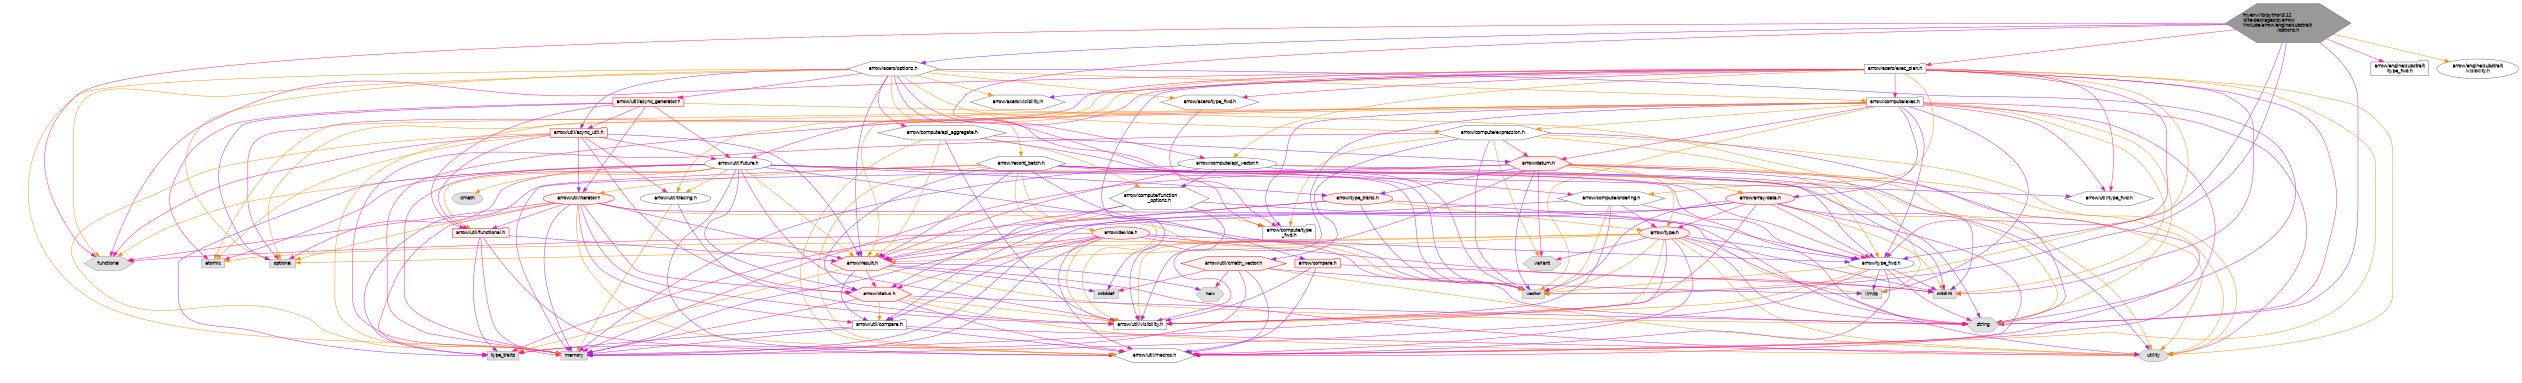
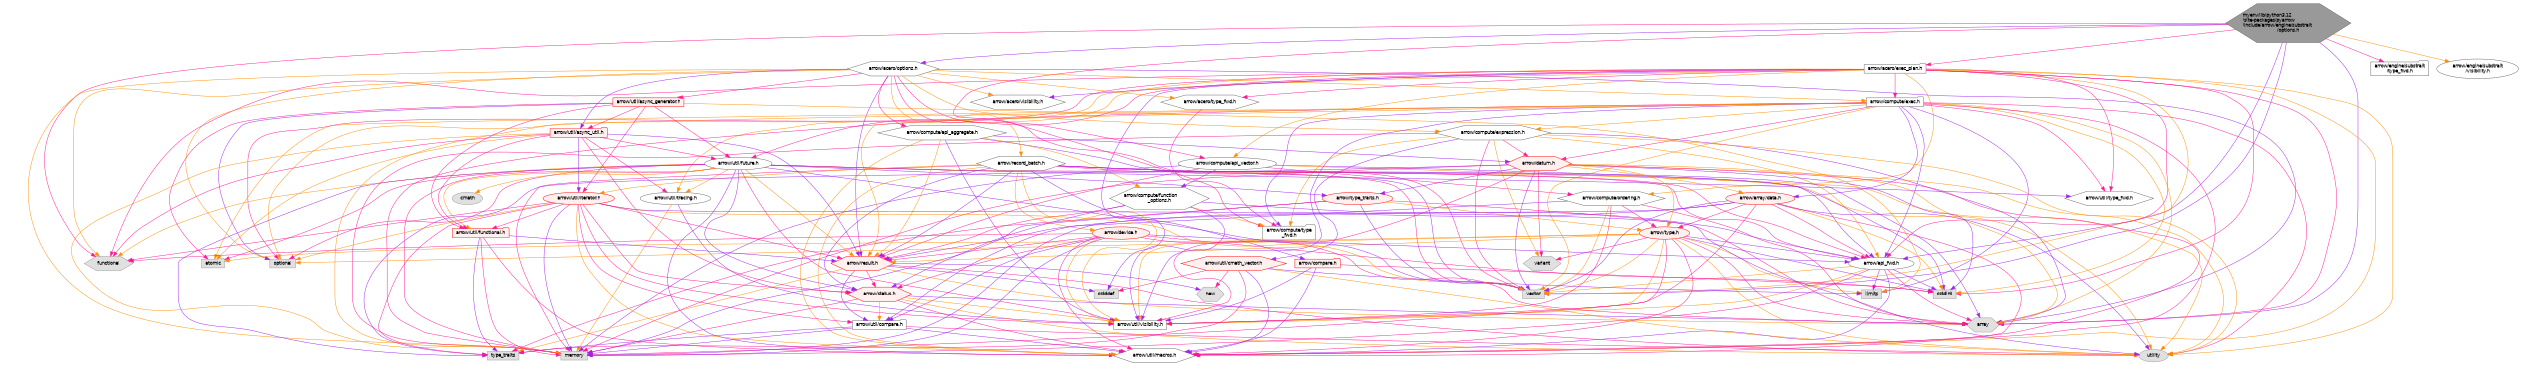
node "arrow/type_fwd.h": label "arrow/type_fwd.h" -> "arrow/api_fwd.h"
node "string": label "string" -> "array"
